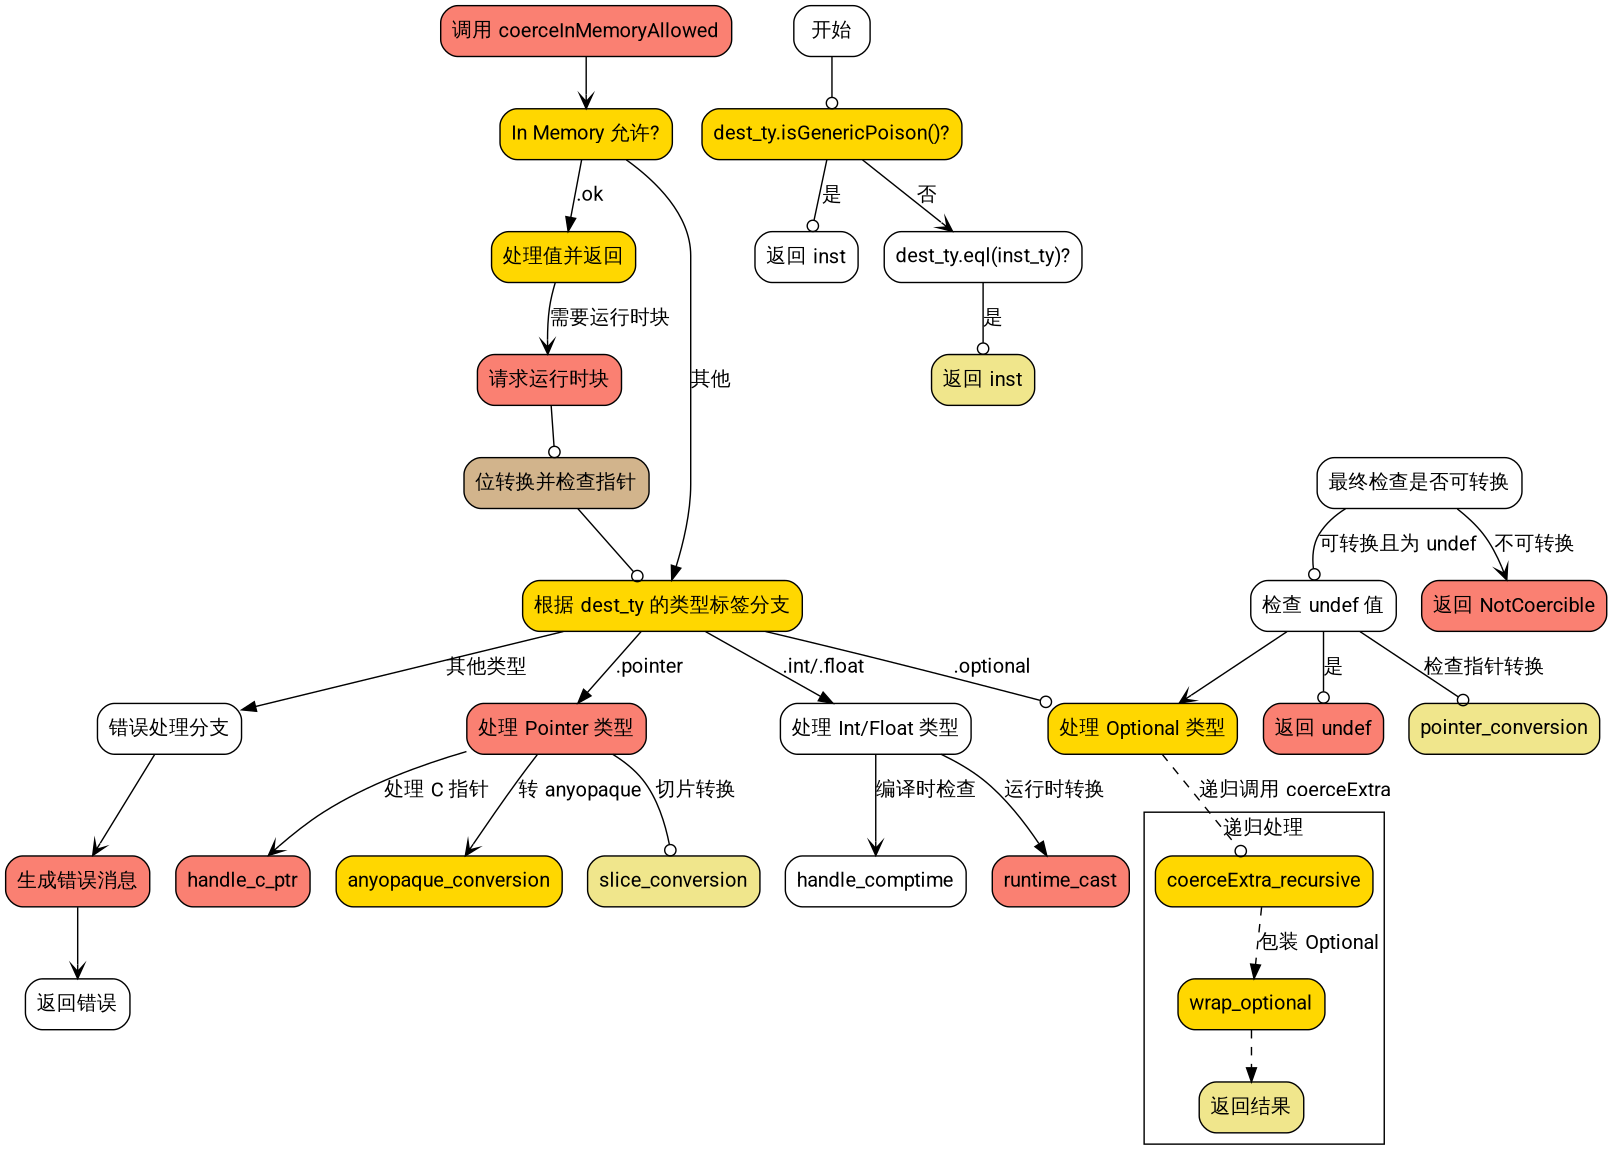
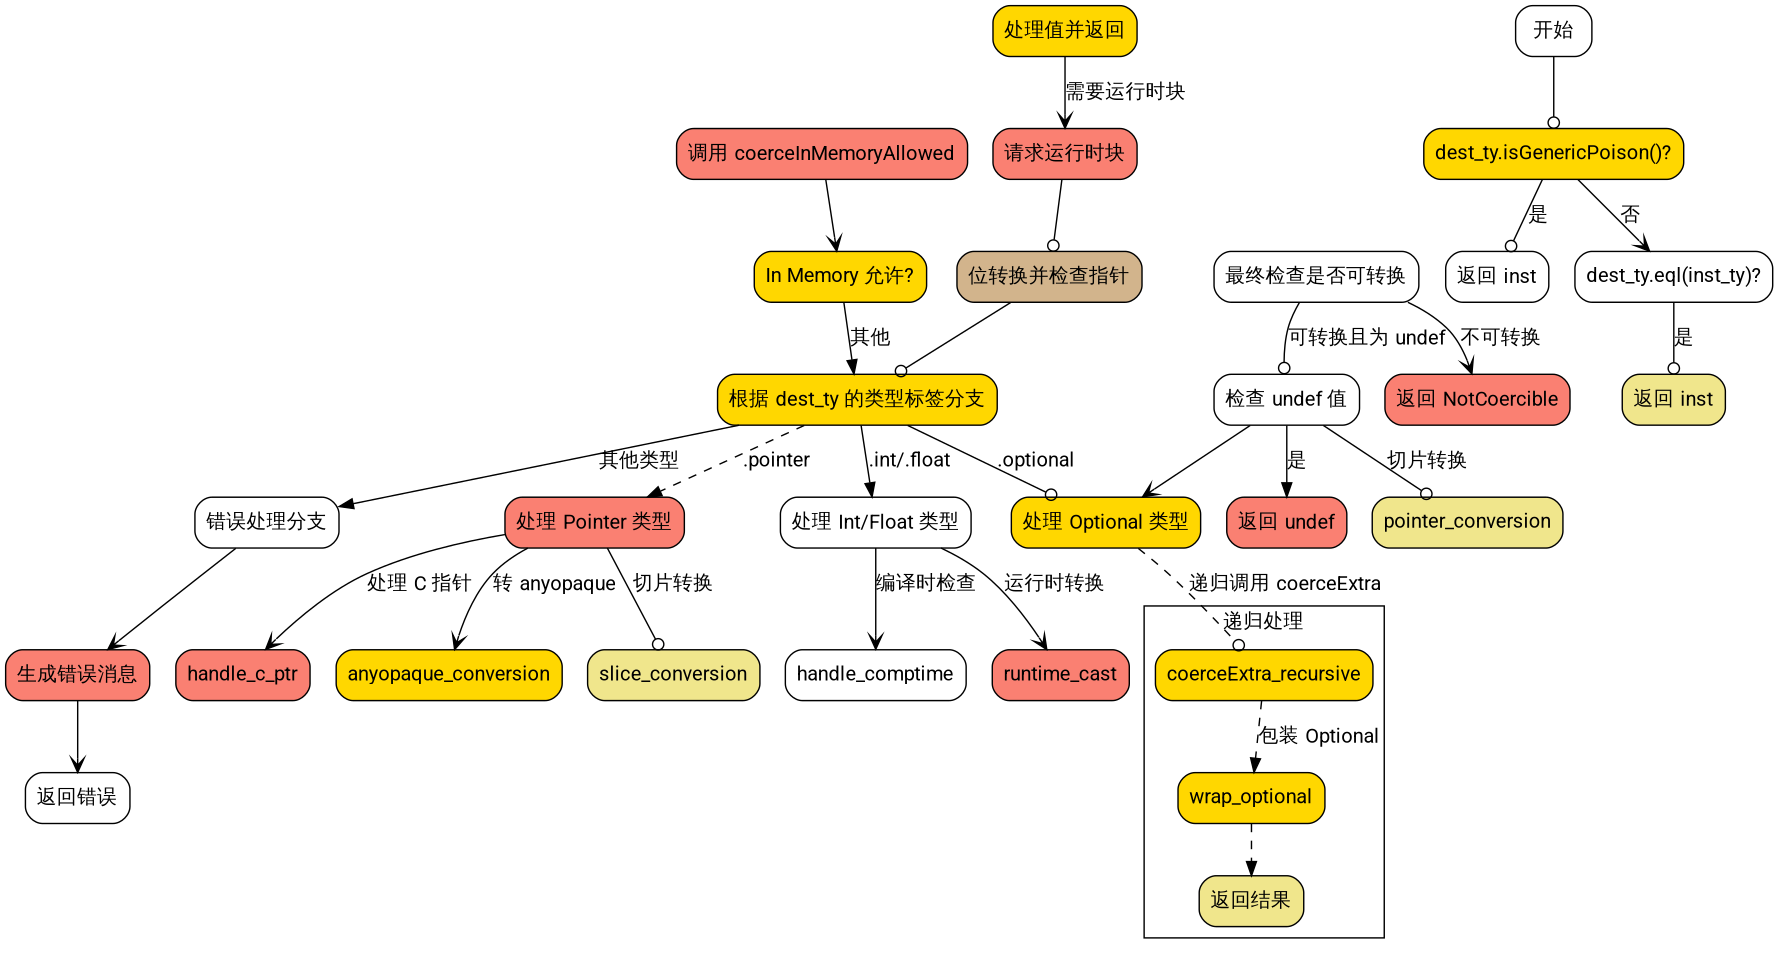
edge "In Memory 允许?" -> "处理值并返回": removed, label ".ok"
edge "根据 dest_ty 的类型标签分支" -> "处理 Pointer 类型": style solid -> dashed
edge "检查 undef 值" -> "返回 undef": arrowhead odot -> normal
edge "检查 undef 值" -> "pointer_conversion": label "检查指针转换" -> "切片转换"
edge "处理 Int/Float 类型" -> "runtime_cast": arrowhead normal -> vee
